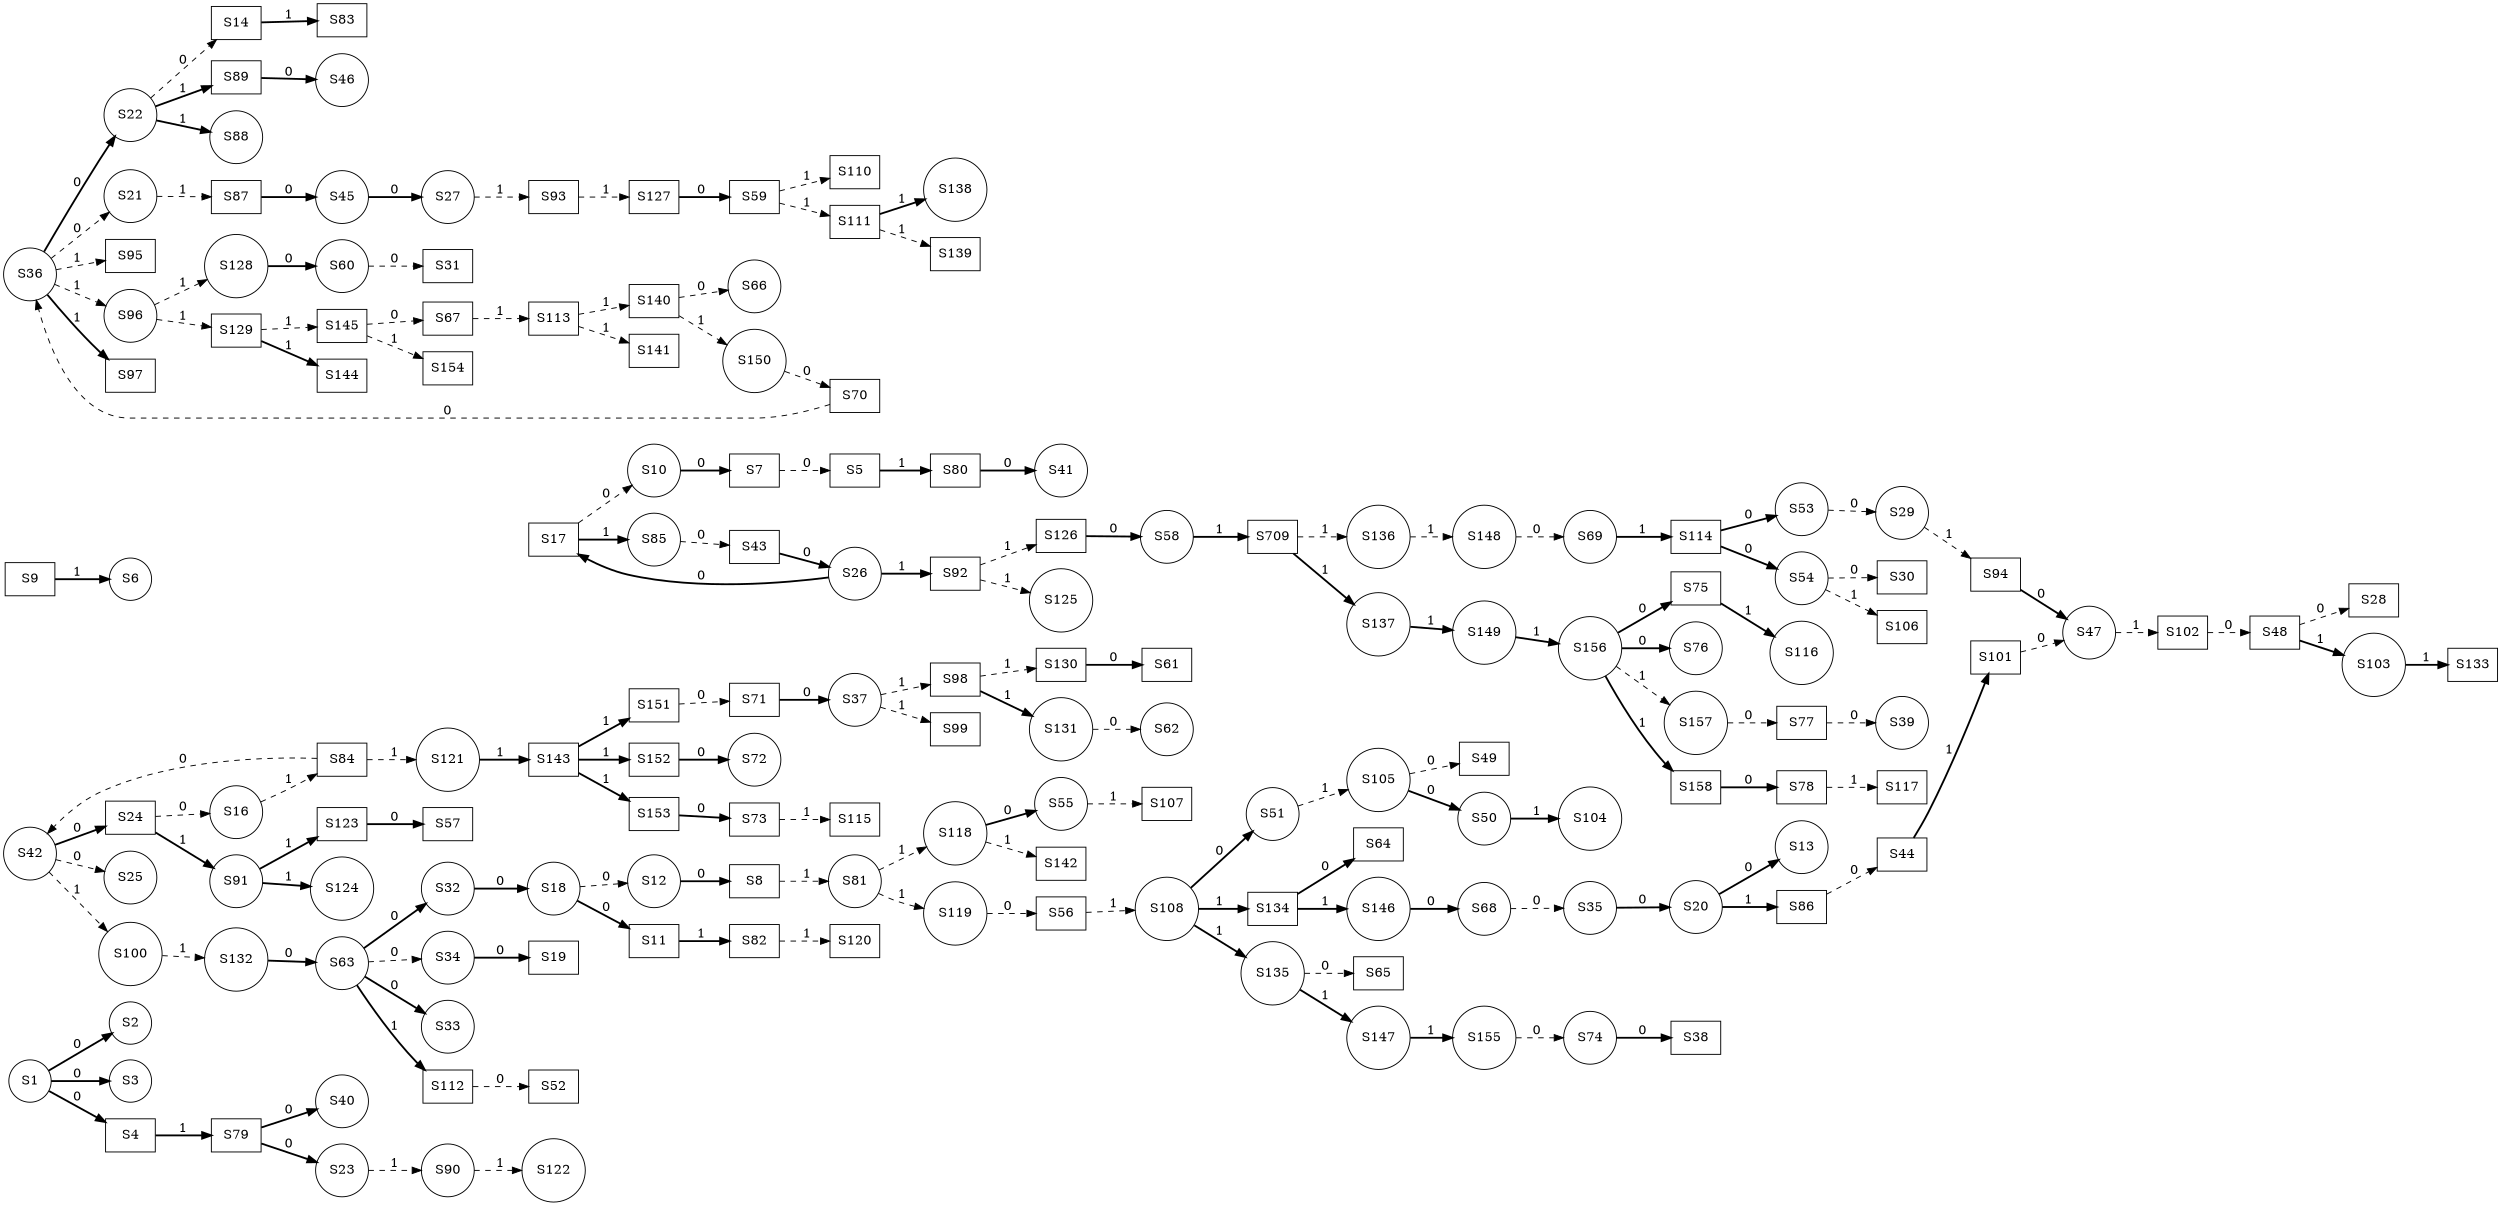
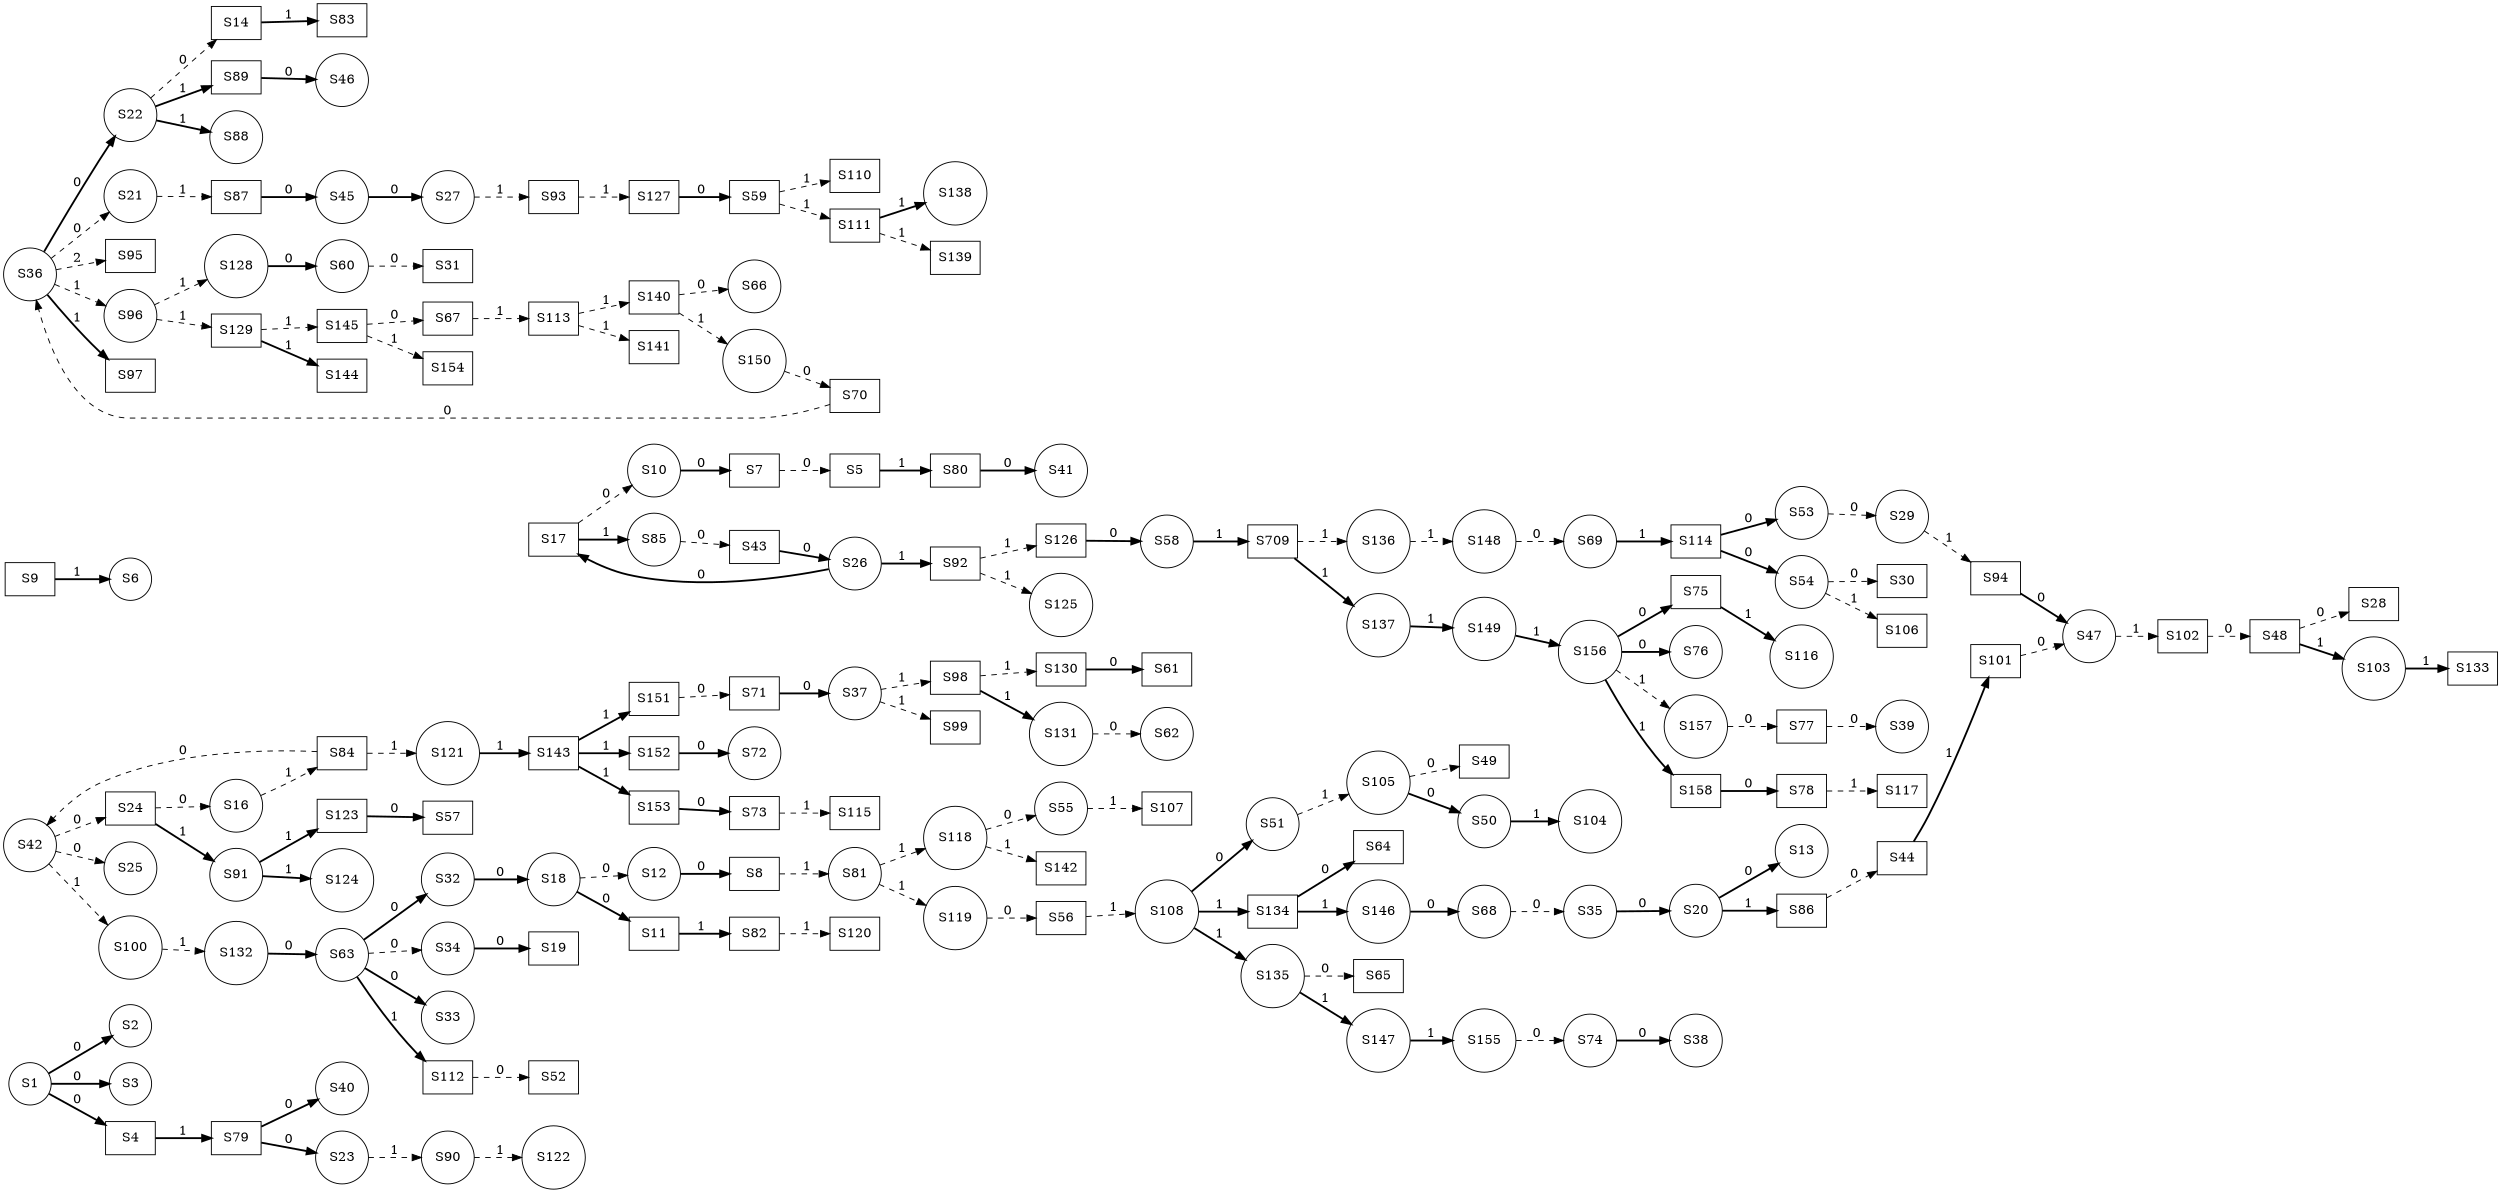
edge "S36" -> "S95": label "1" -> "2"
edge "S118" -> "S55": style bold -> dashed
edge "S42" -> "S24": style bold -> dashed
node "S38": shape box -> circle
